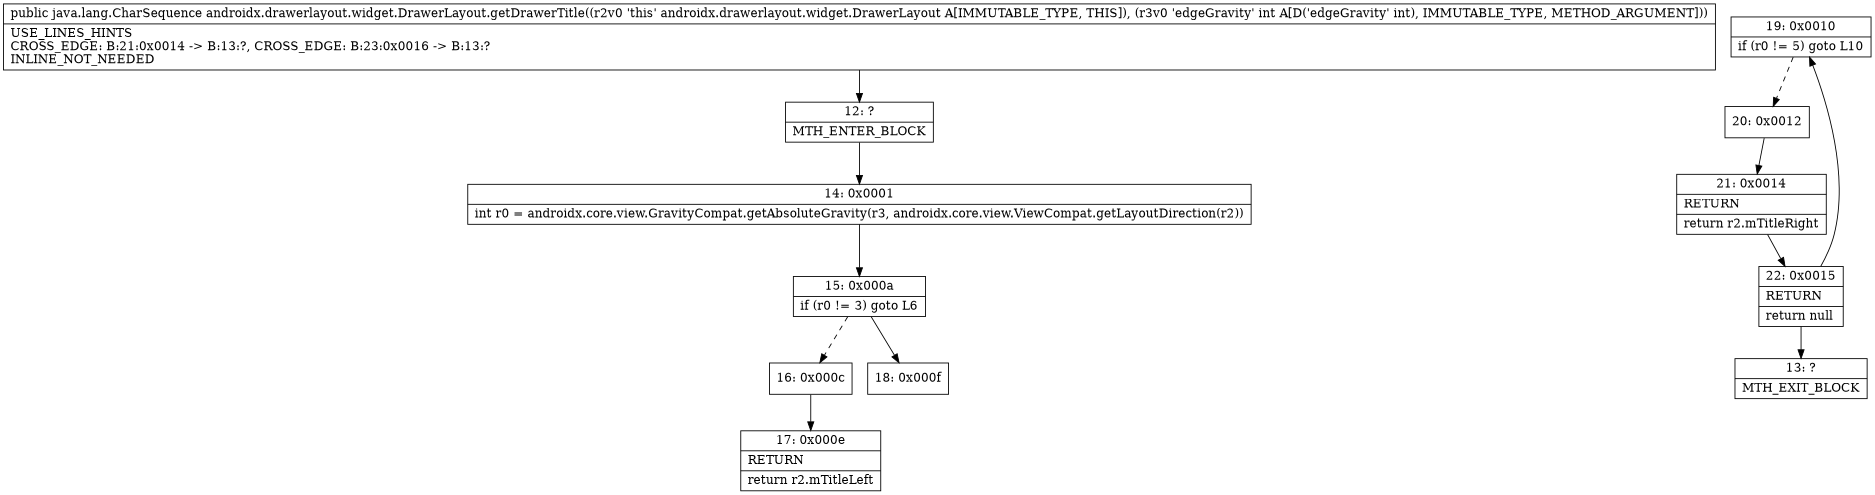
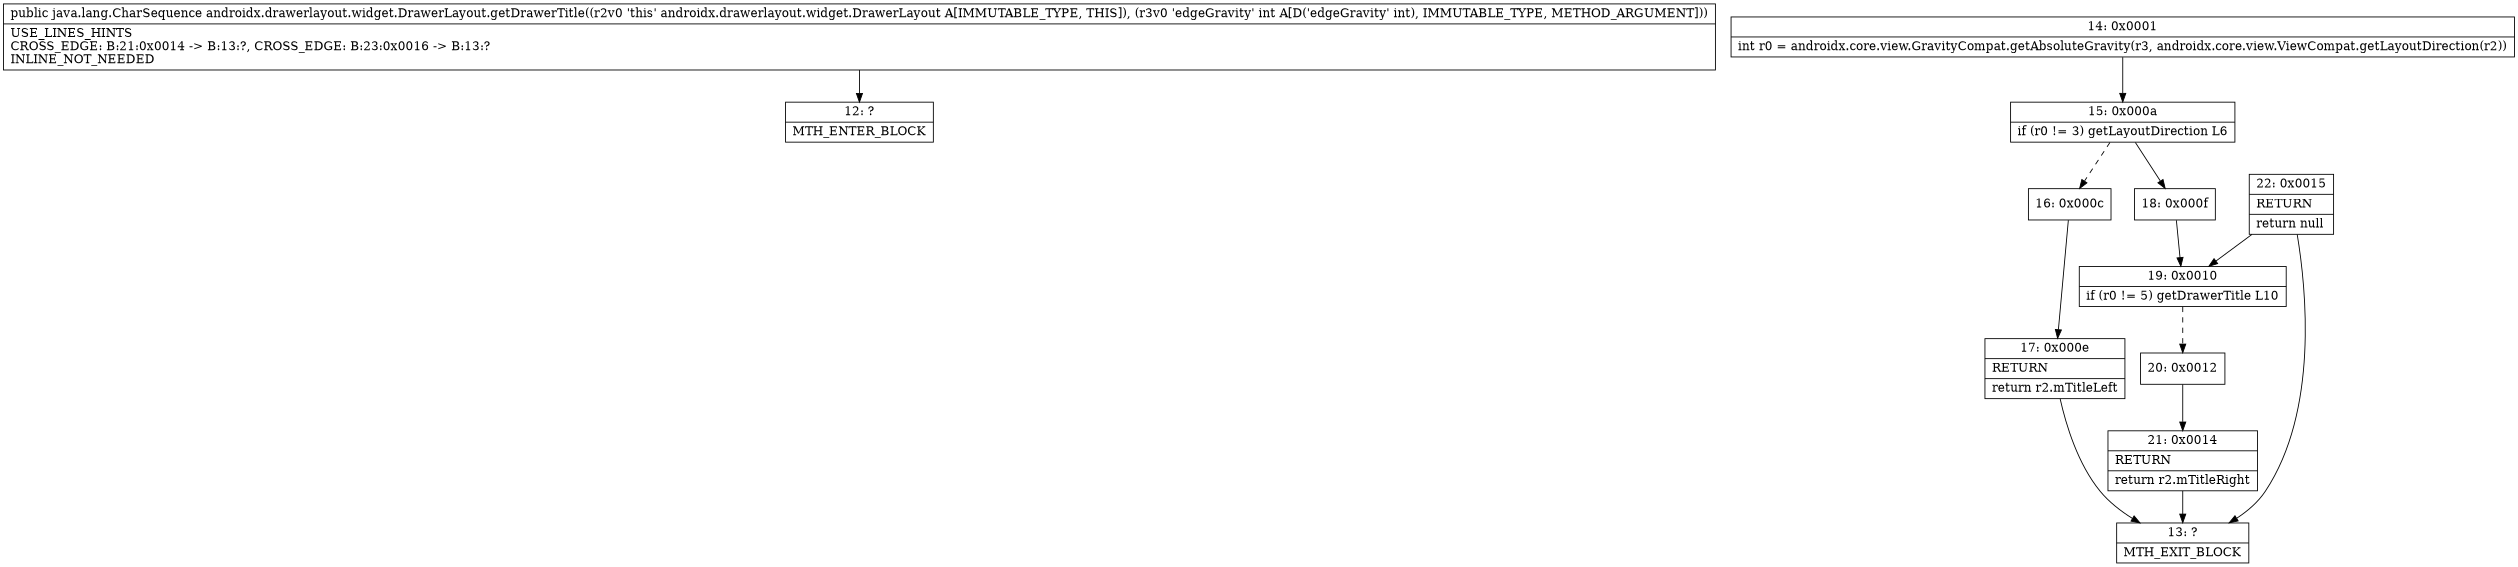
node "19: 0x0010": text "if (r0 != 5) goto L10" -> "if (r0 != 5) getDrawerTitle L10"
edge "12: ?" -> "14: 0x0001": removed
edge "18: 0x000f" -> "19: 0x0010": added
edge "21: 0x0014" -> "22: 0x0015": now "21: 0x0014" -> "13: ?"
node "15: 0x000a": text "if (r0 != 3) goto L6" -> "if (r0 != 3) getLayoutDirection L6"
edge "17: 0x000e" -> "13: ?": added
